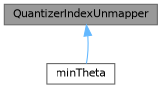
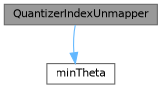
edge "minTheta" -> "QuantizerIndexUnmapper": reversed
